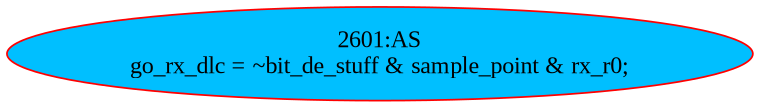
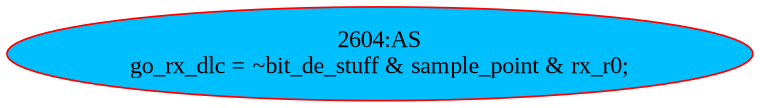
node "2601:AS go_rx_dlc = ~bit_de_stuff & sample_point & rx_r0;": label "2601:AS go_rx_dlc = ~bit_de_stuff & sample_point & rx_r0;" -> "2604:AS go_rx_dlc = ~bit_de_stuff & sample_point & rx_r0;"
